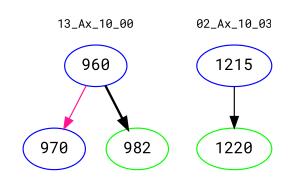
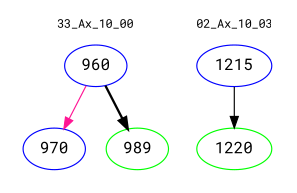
cluster "13_Ax_10_00": label "13_Ax_10_00" -> "33_Ax_10_00"
node "982": label "982" -> "989"
